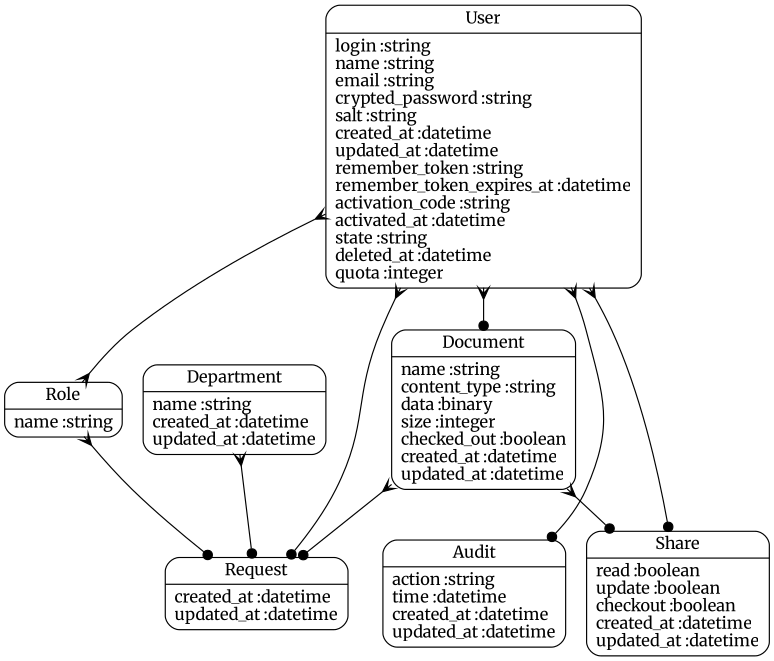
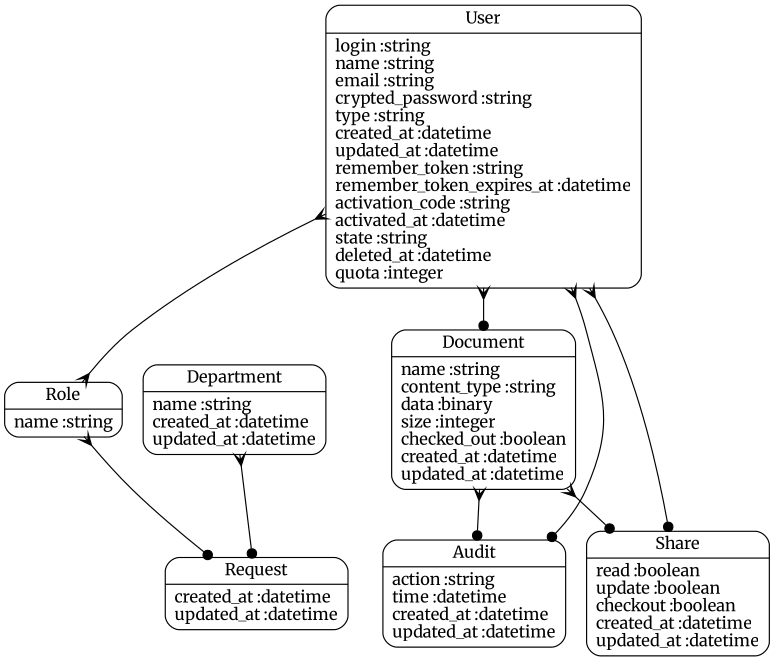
node "User": text "salt :string" -> "type :string"
edge "User" -- "Request": removed
edge "Document" -- "Request": now "Document" -- "Audit"
